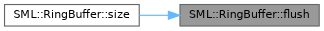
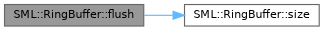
edge "SML::RingBuffer::size" -> "SML::RingBuffer::flush": reversed
